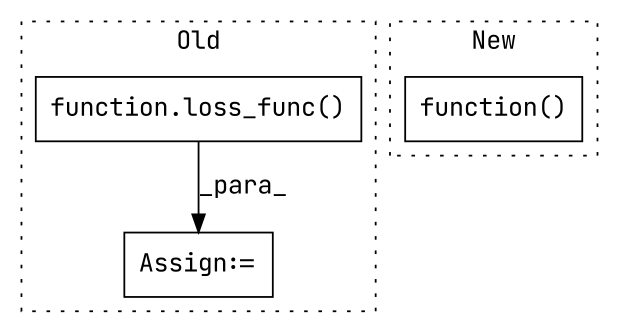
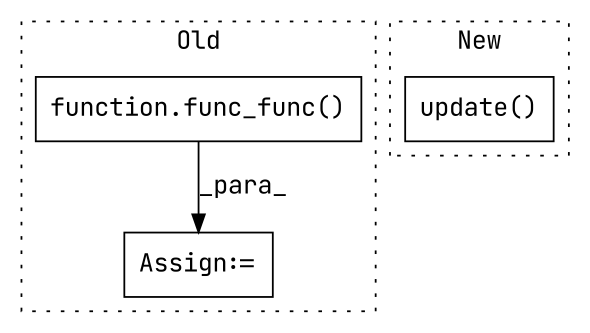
node "function.loss_func()": label "function.loss_func()" -> "function.func_func()"
node "function()": label "function()" -> "update()"
